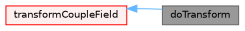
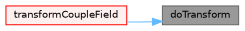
edge "doTransform" -> "transformCoupleField": reversed
